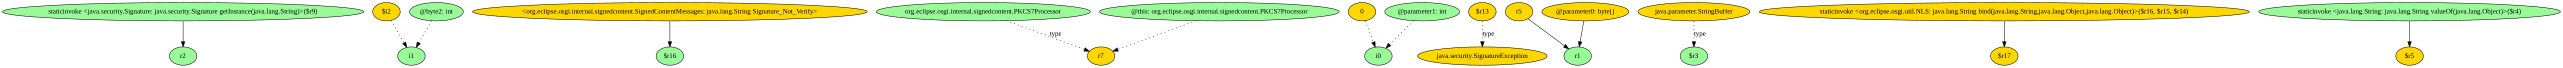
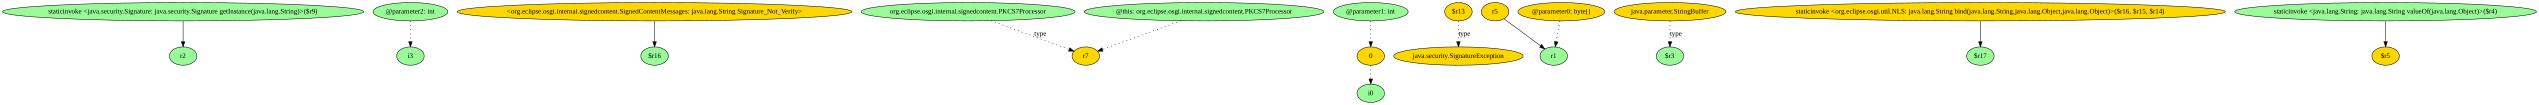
node "$i2": removed
node "@byte2: int": label "@byte2: int" -> "@parameter2: int"
edge "@parameter0: byte[]" -> "r1": style solid -> dotted
edge "@parameter1: int" -> "i0": now "@parameter1: int" -> "0"
node "i1": label "i1" -> "i3"
node "$r17": fillcolor gold -> palegreen
